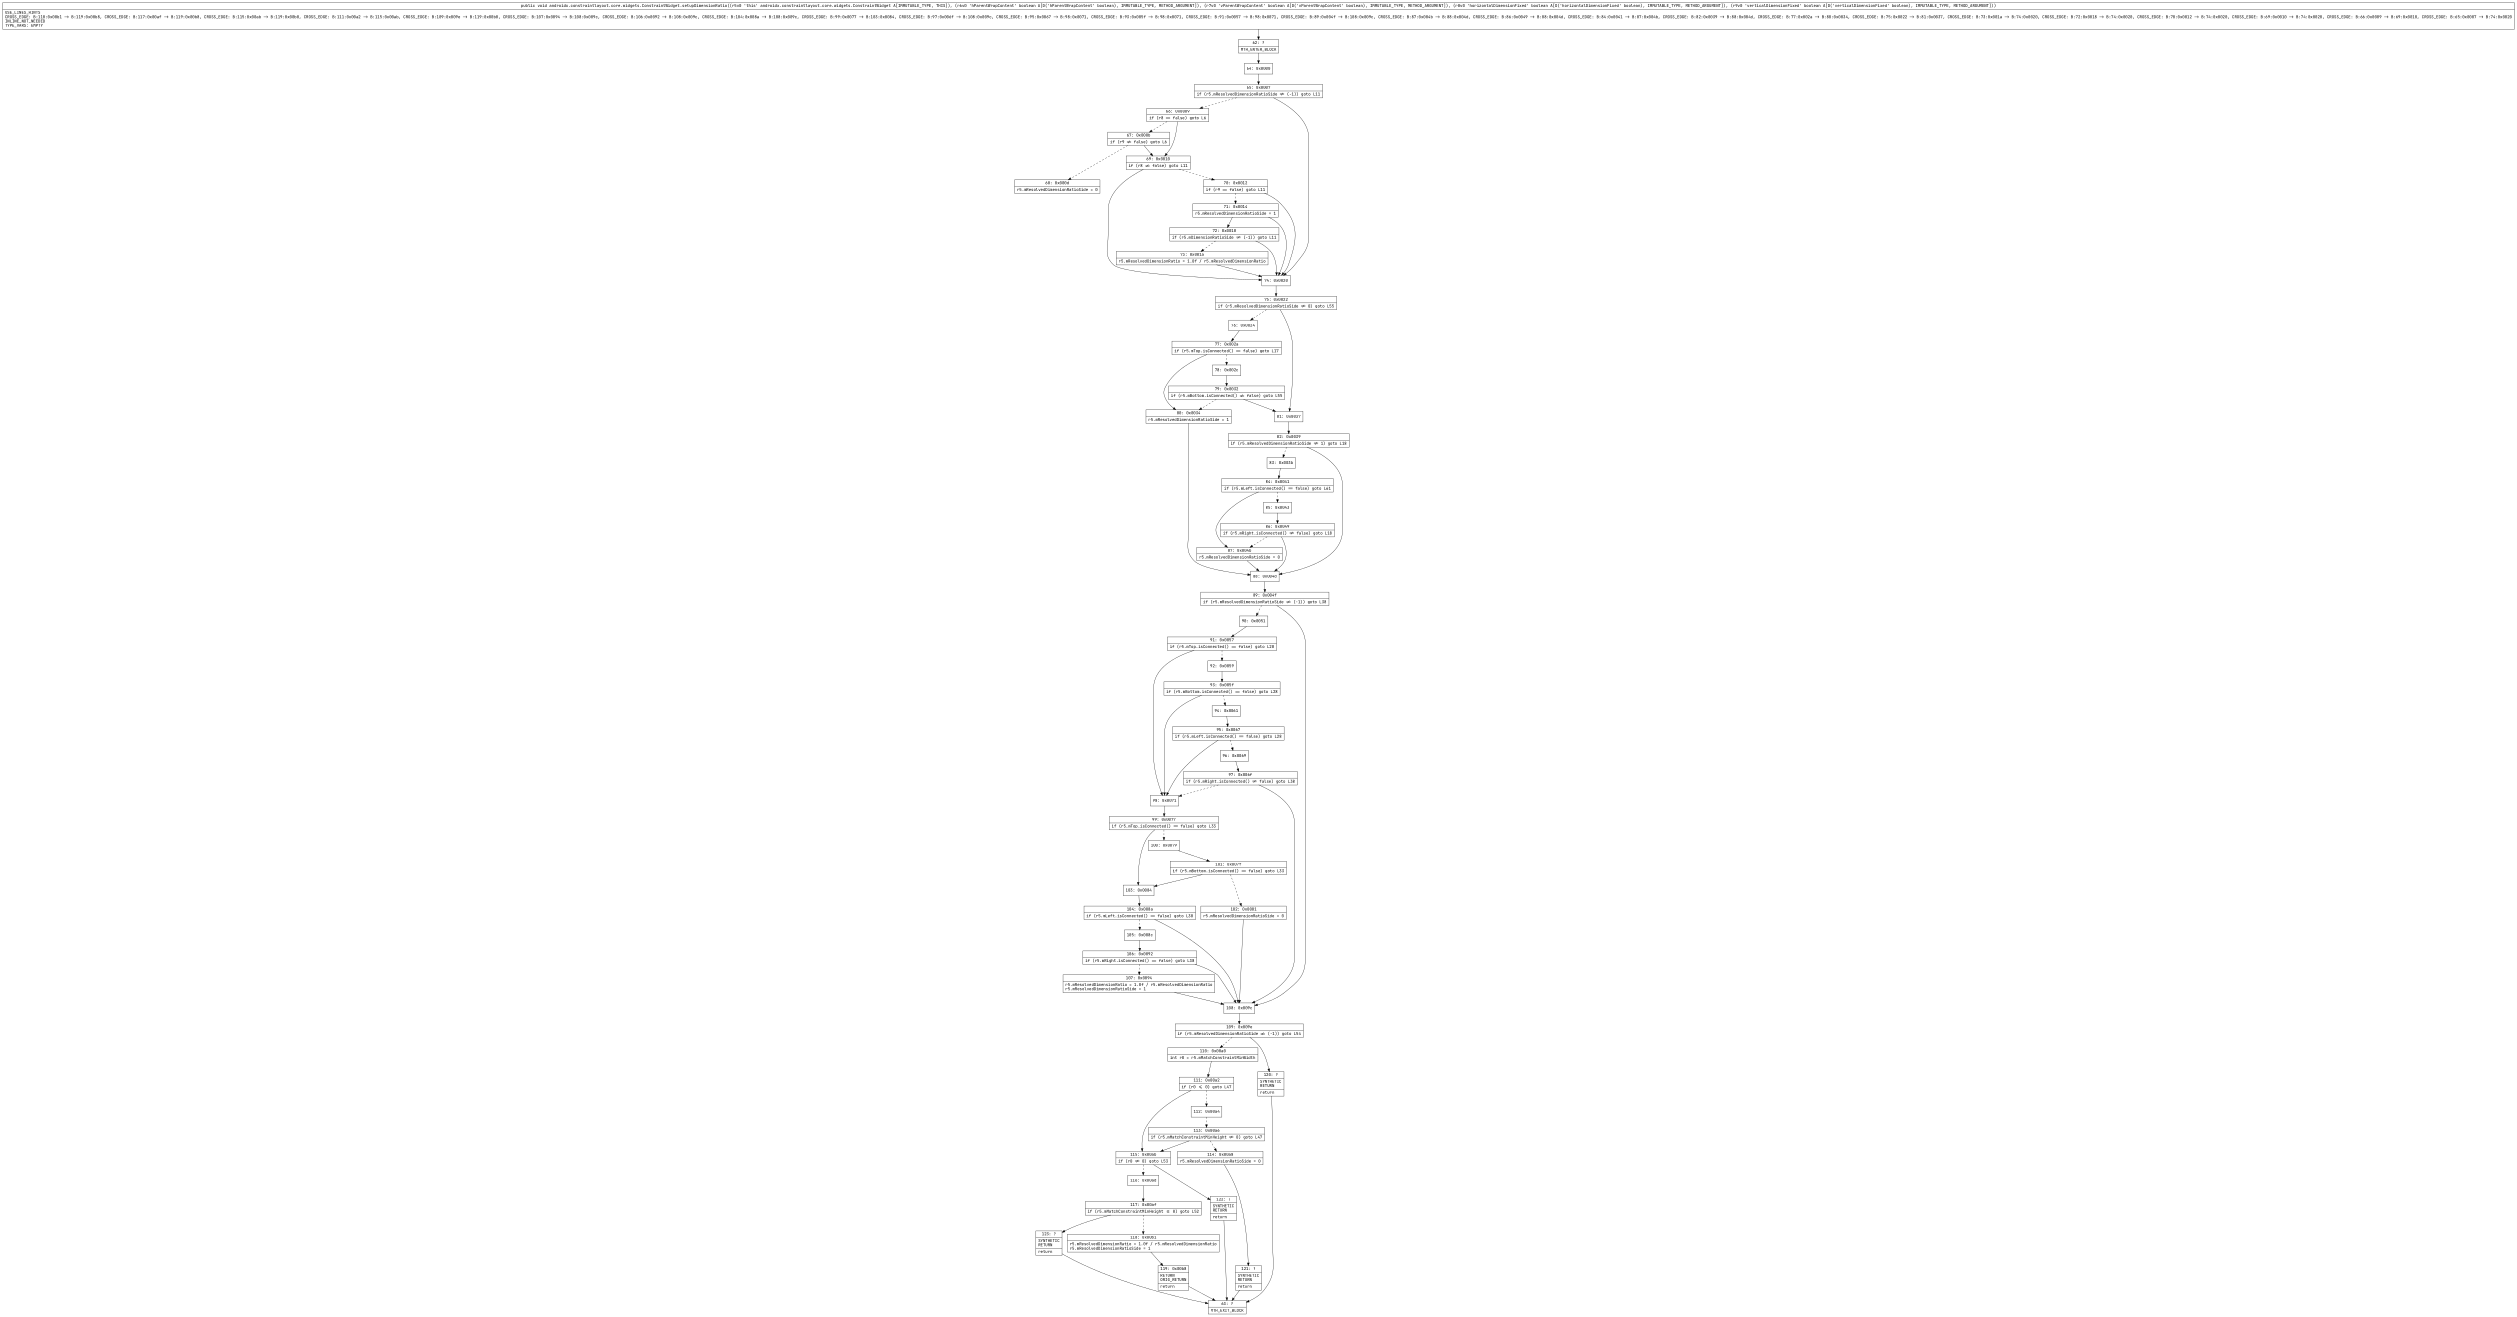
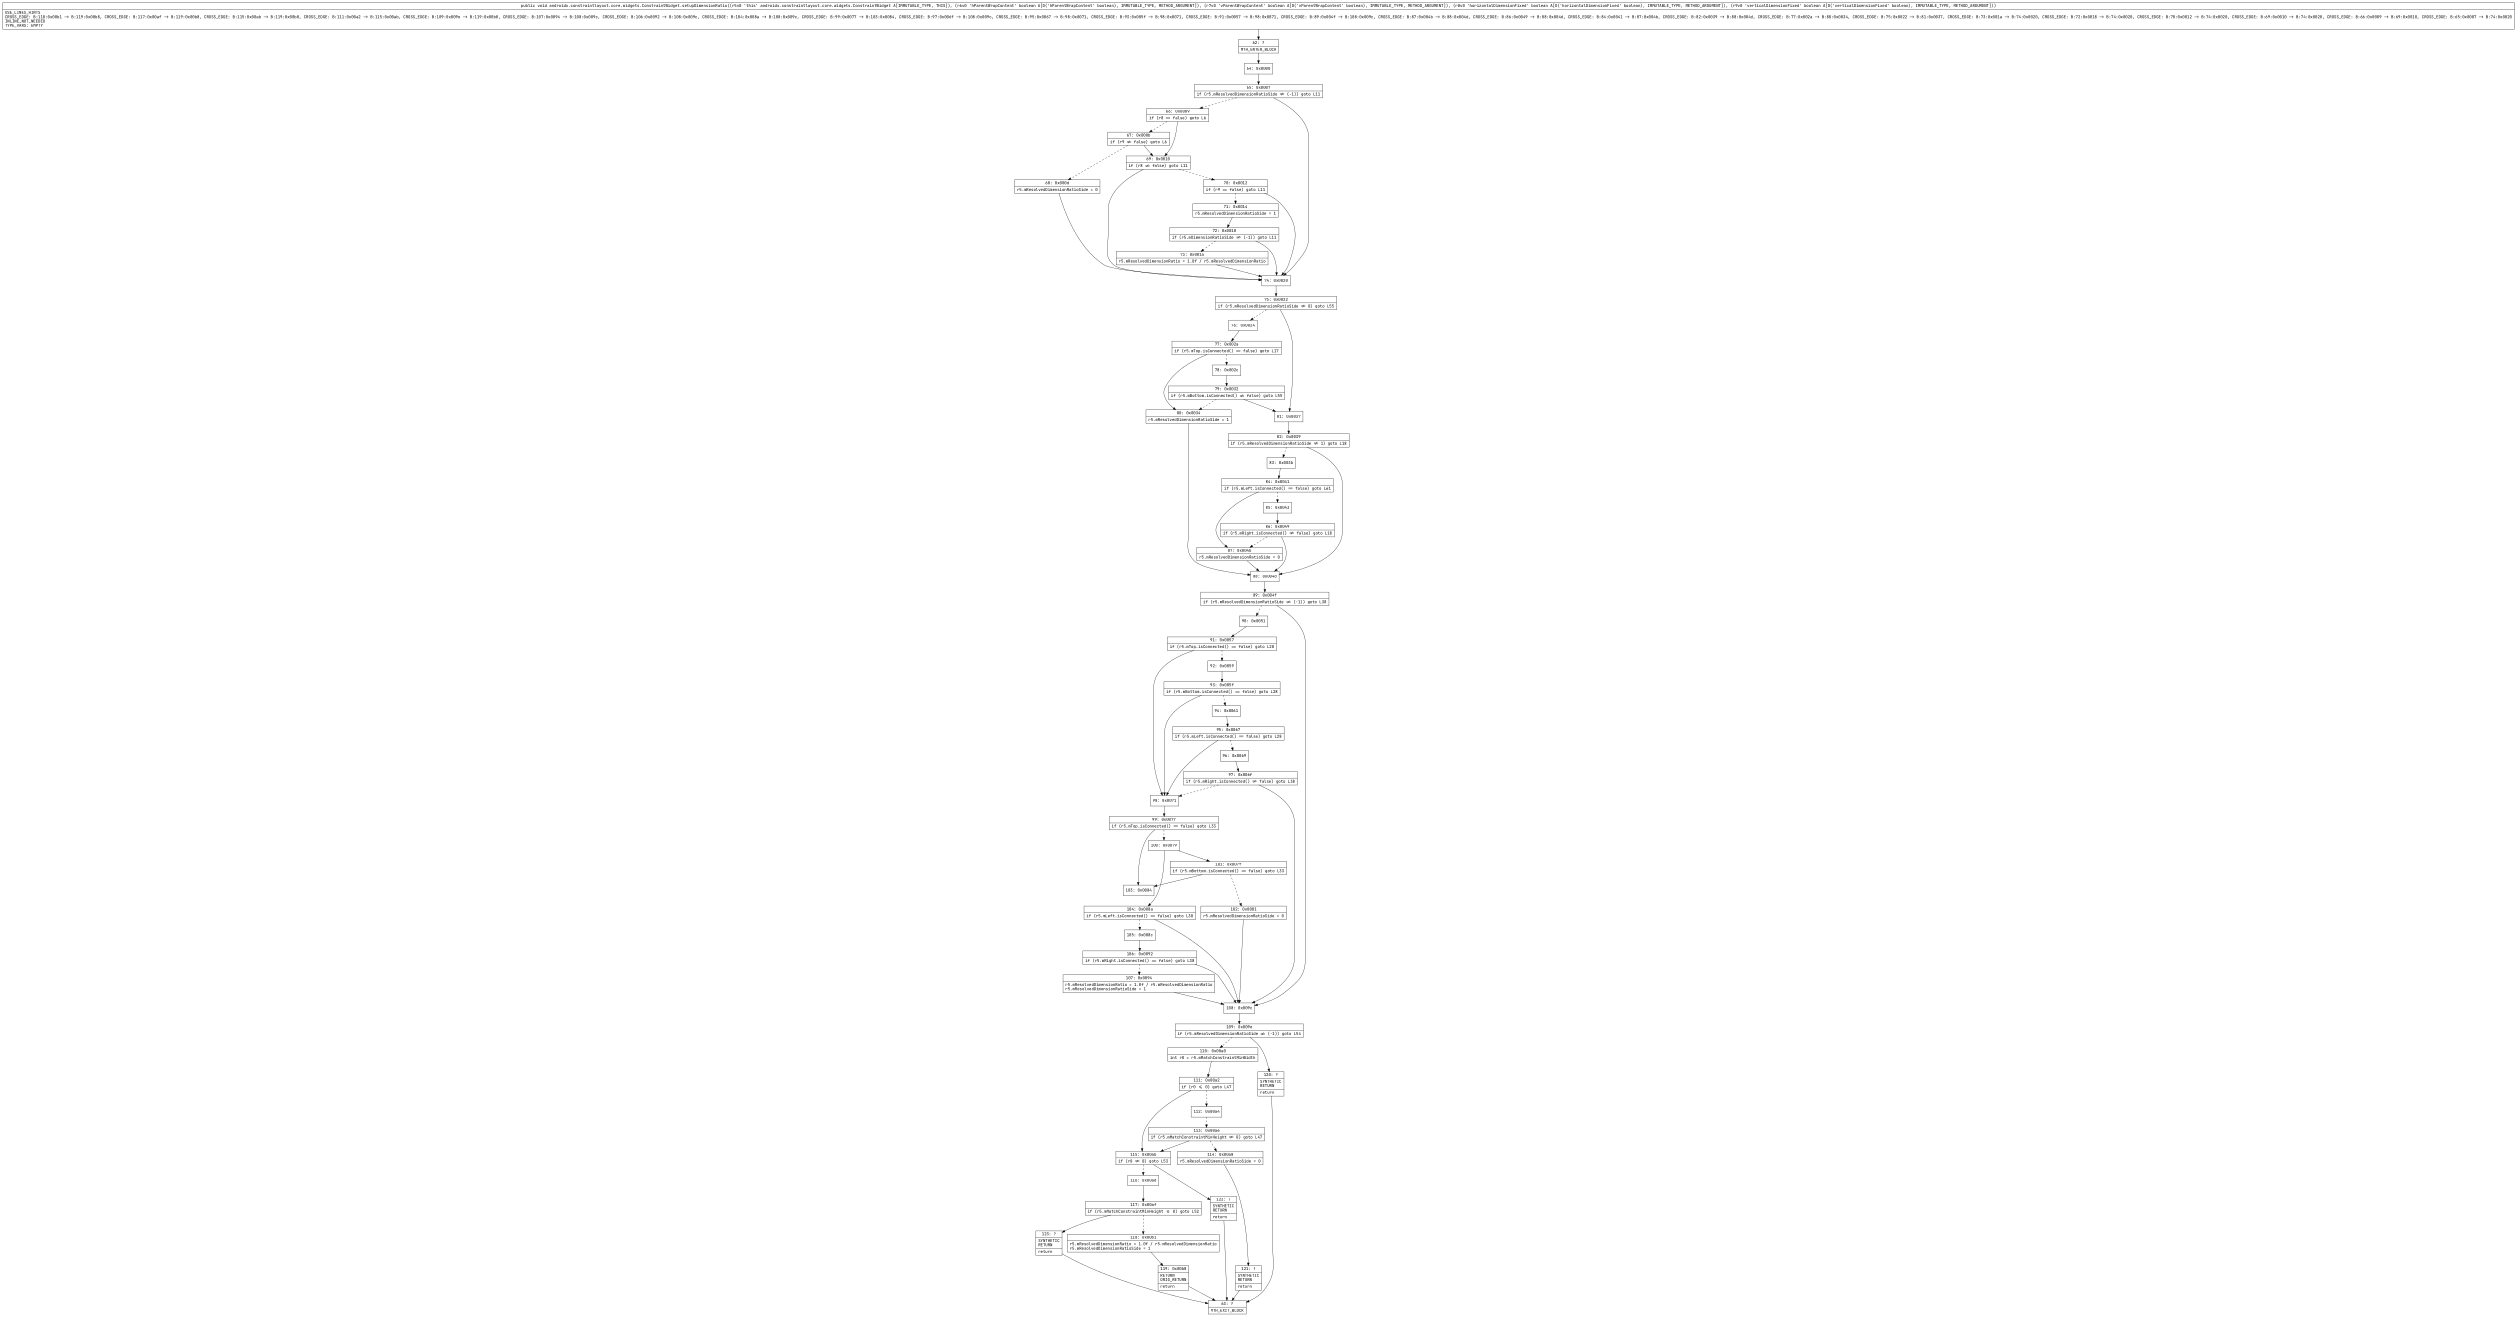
edge "71: 0x0014" -> "74: 0x0020": now "68: 0x000d" -> "74: 0x0020"
edge "103: 0x0084" -> "104: 0x008a": now "100: 0x0079" -> "104: 0x008a"
